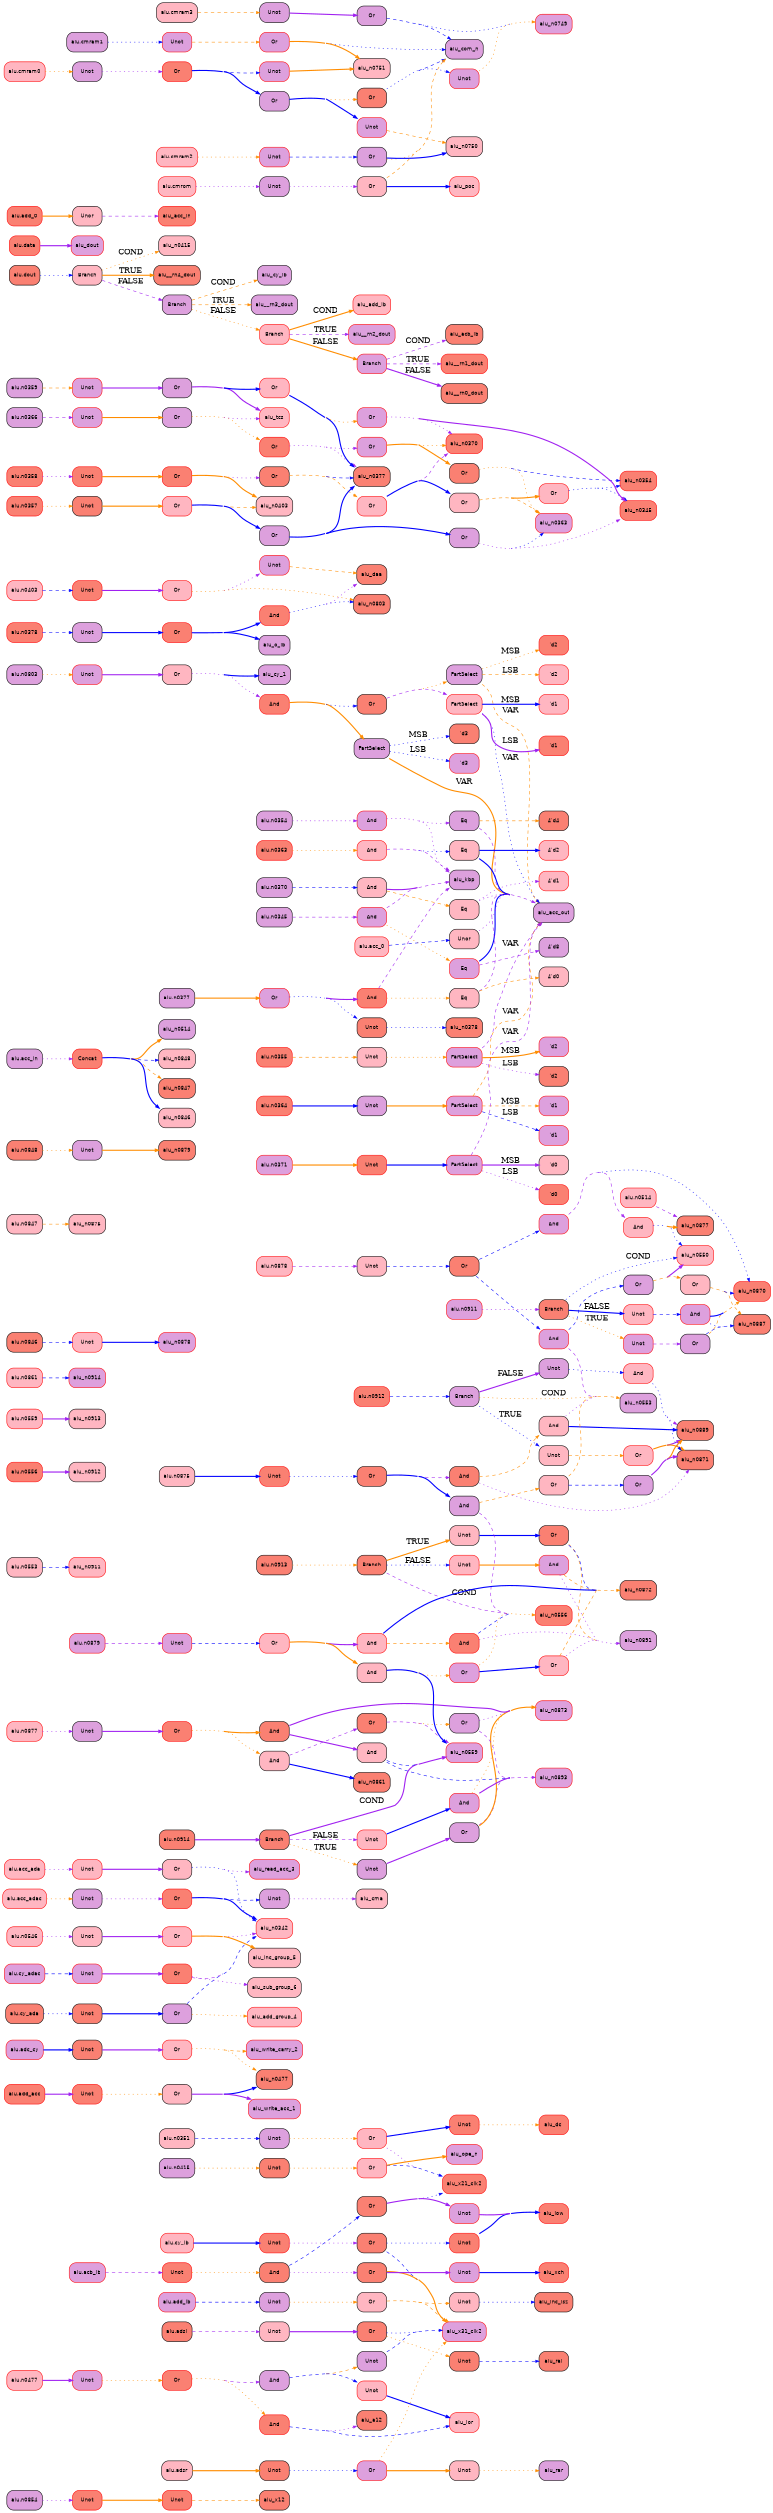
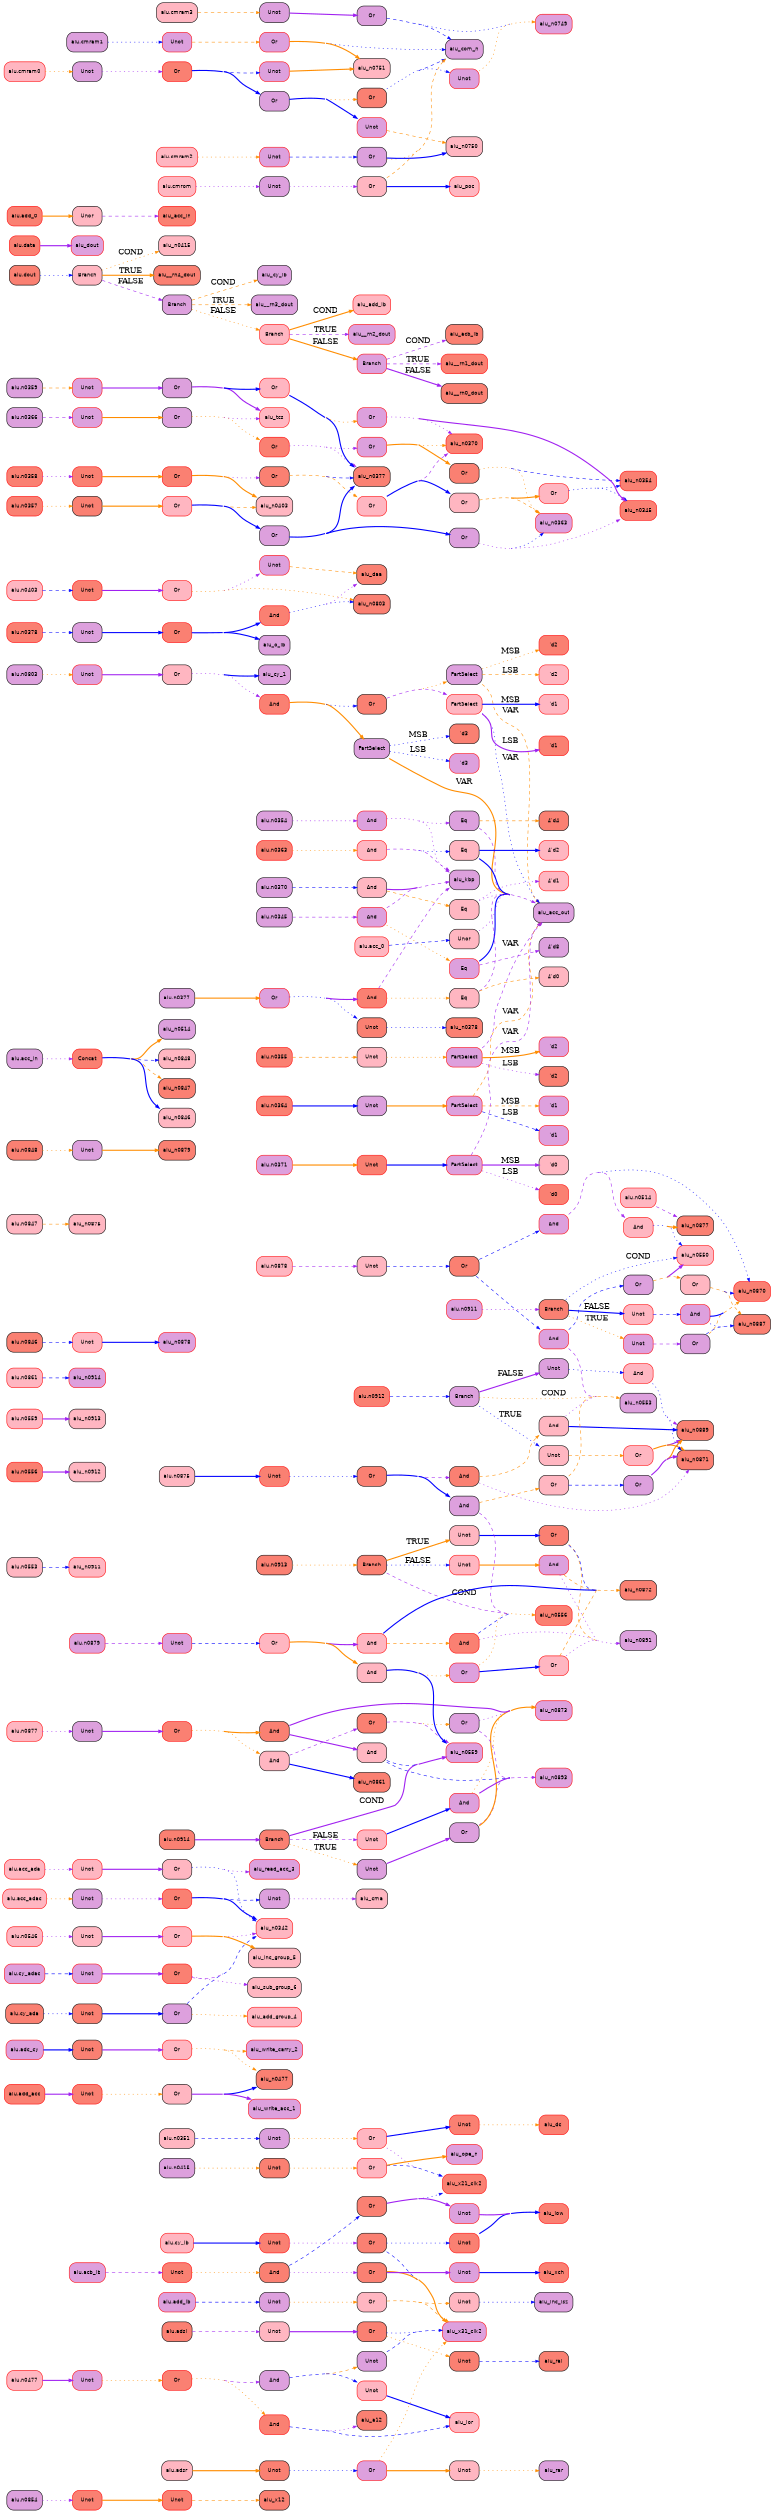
node "alu_inc_isz": fillcolor salmon -> plum
